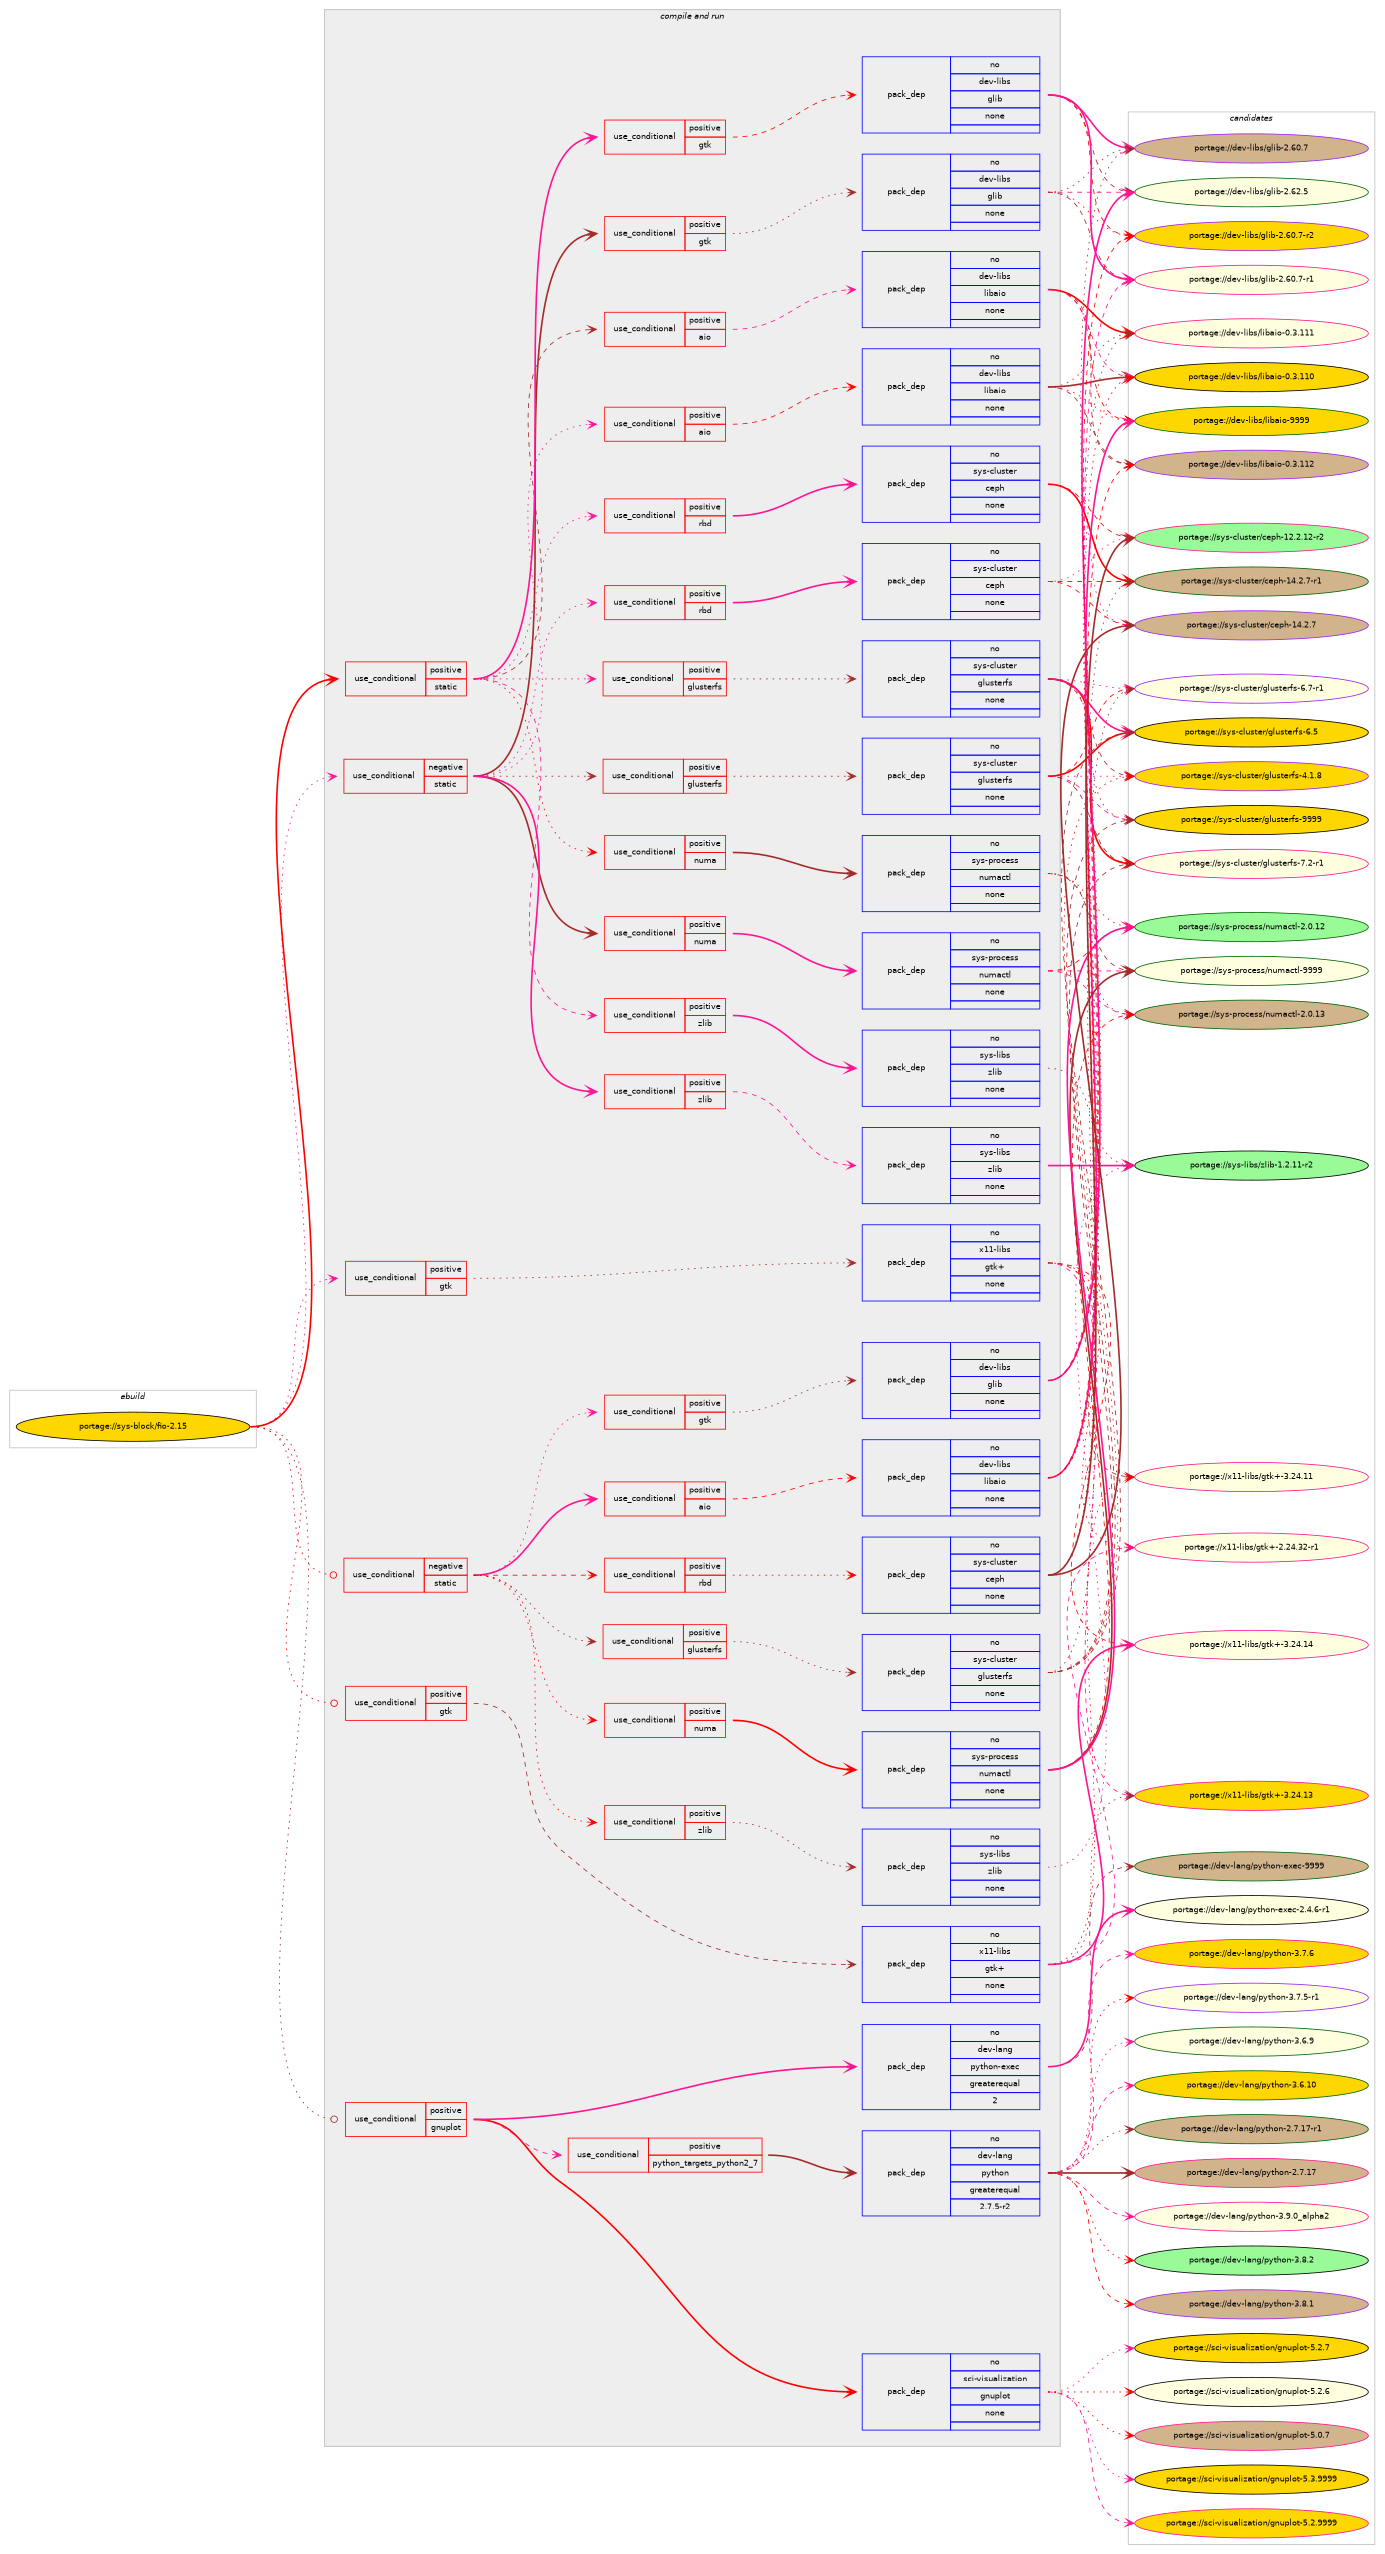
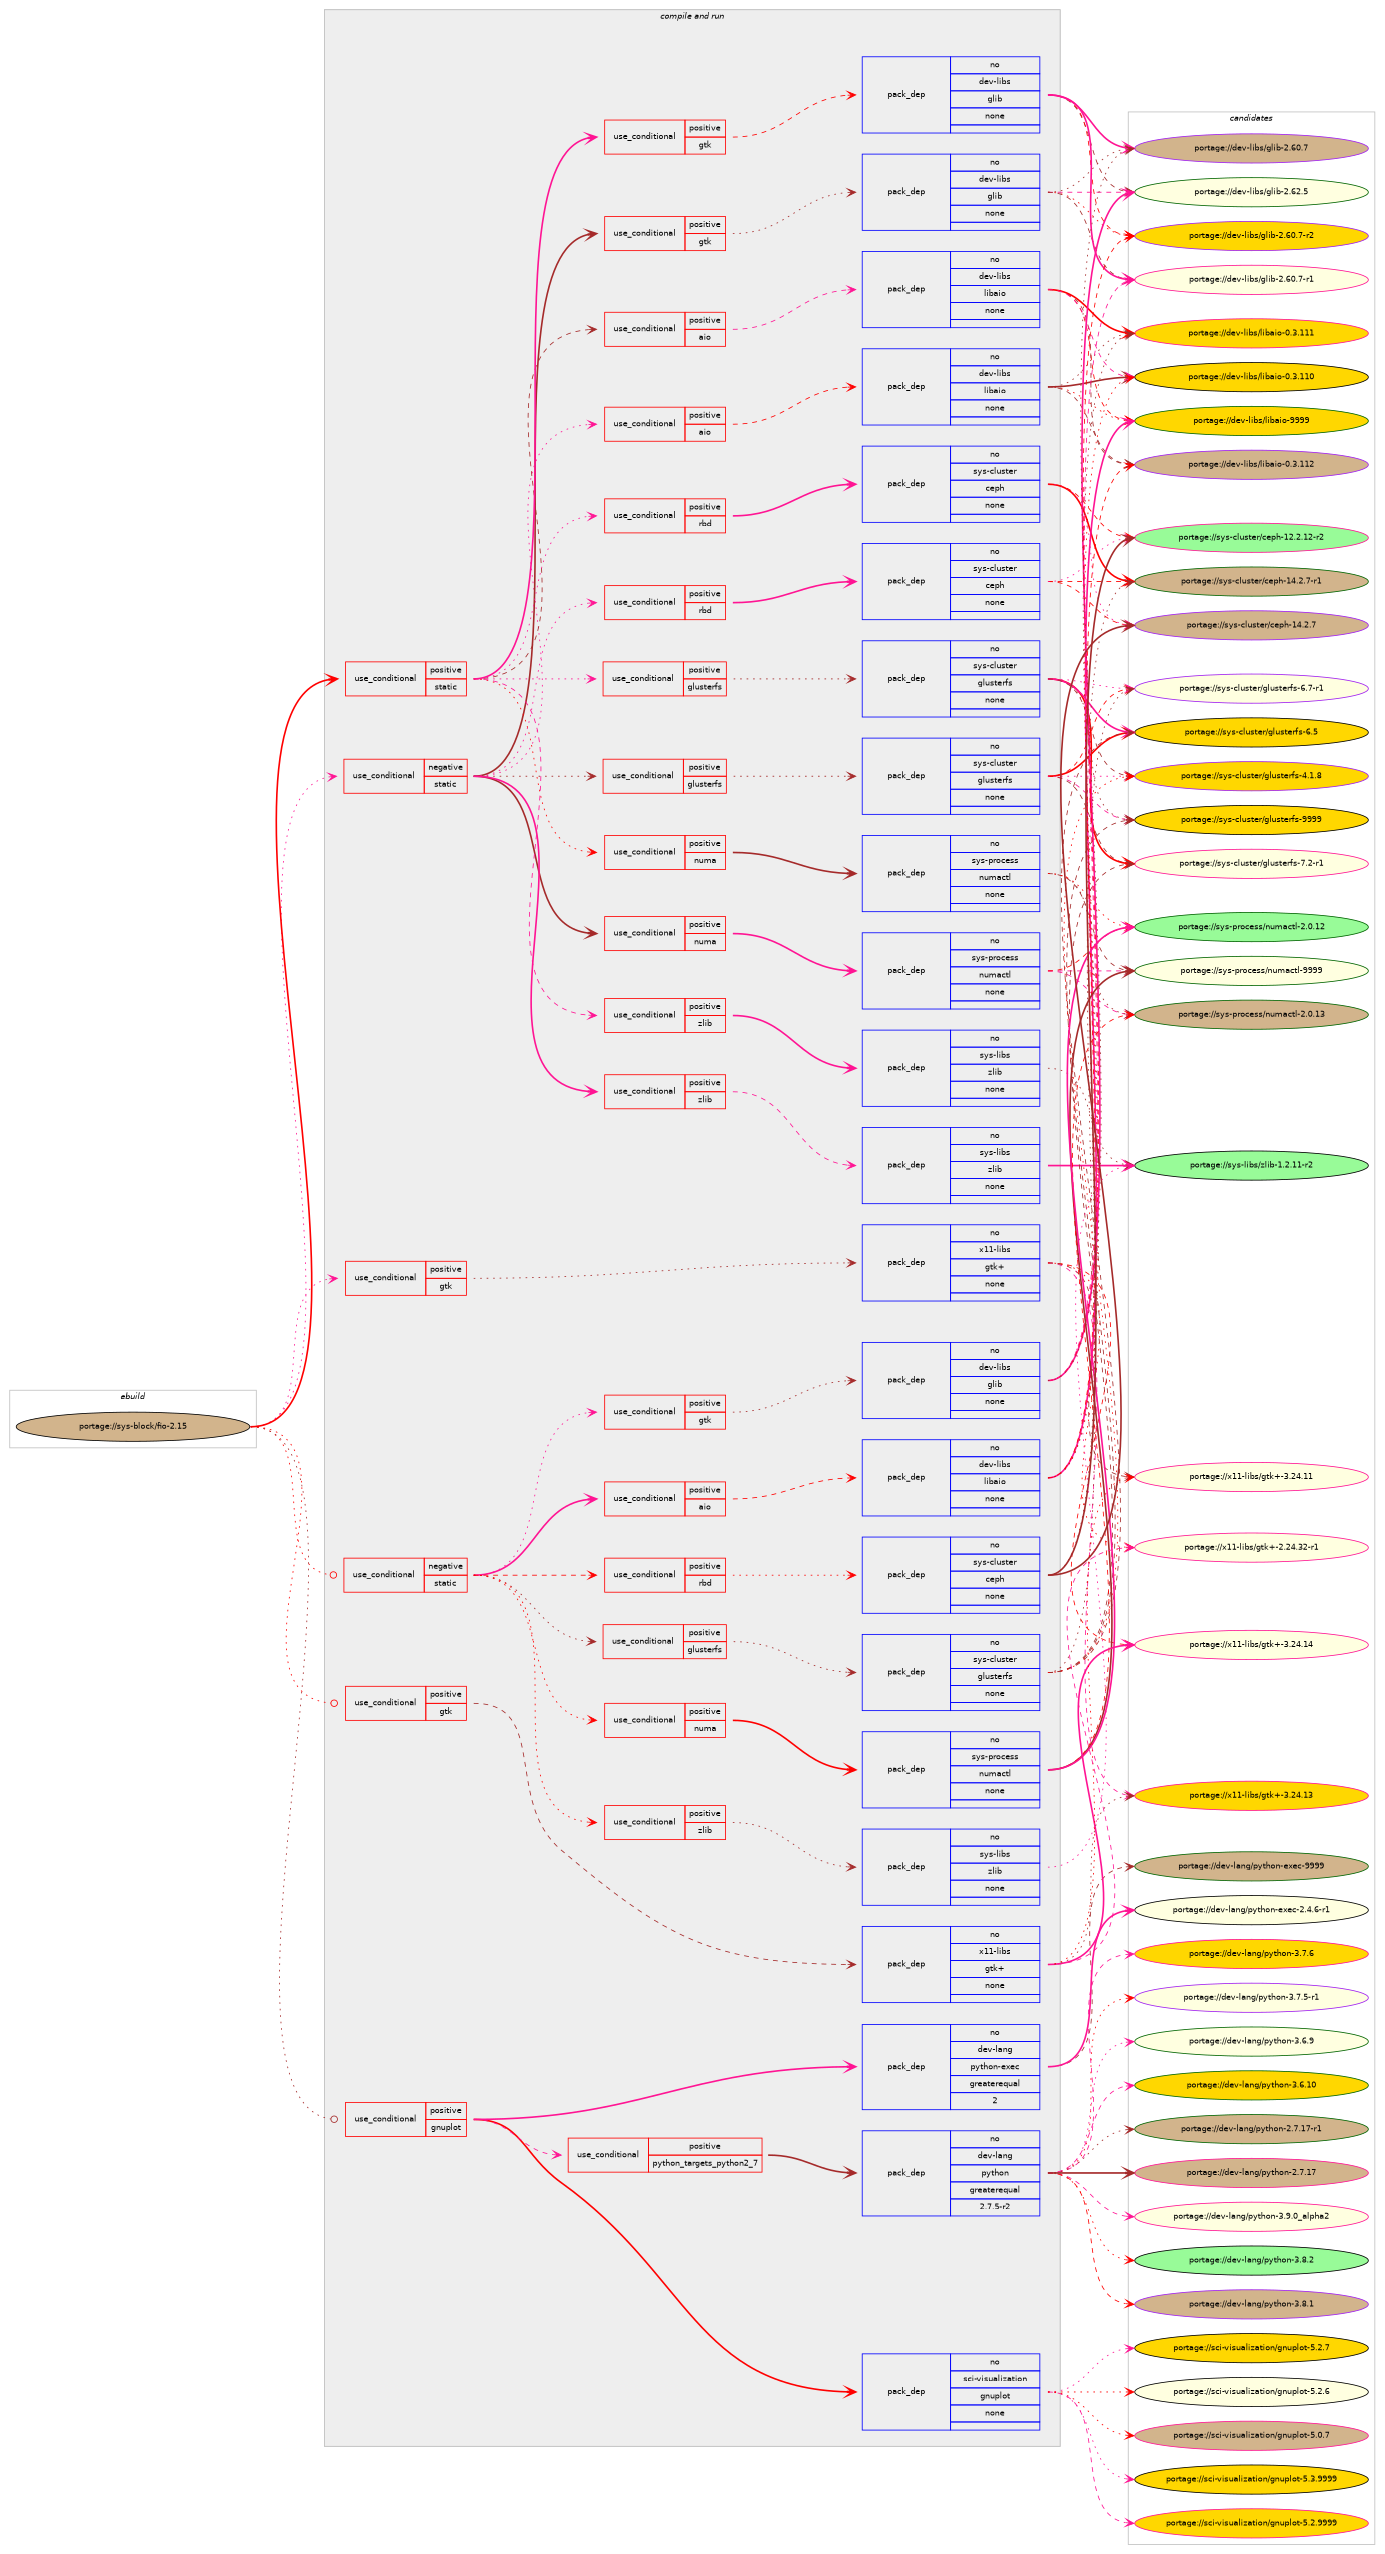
node "portage://dev-libs/libaio-0.3.111": fillcolor lightyellow -> gold
node "portage://sys-block/fio-2.15": fillcolor gold -> tan
